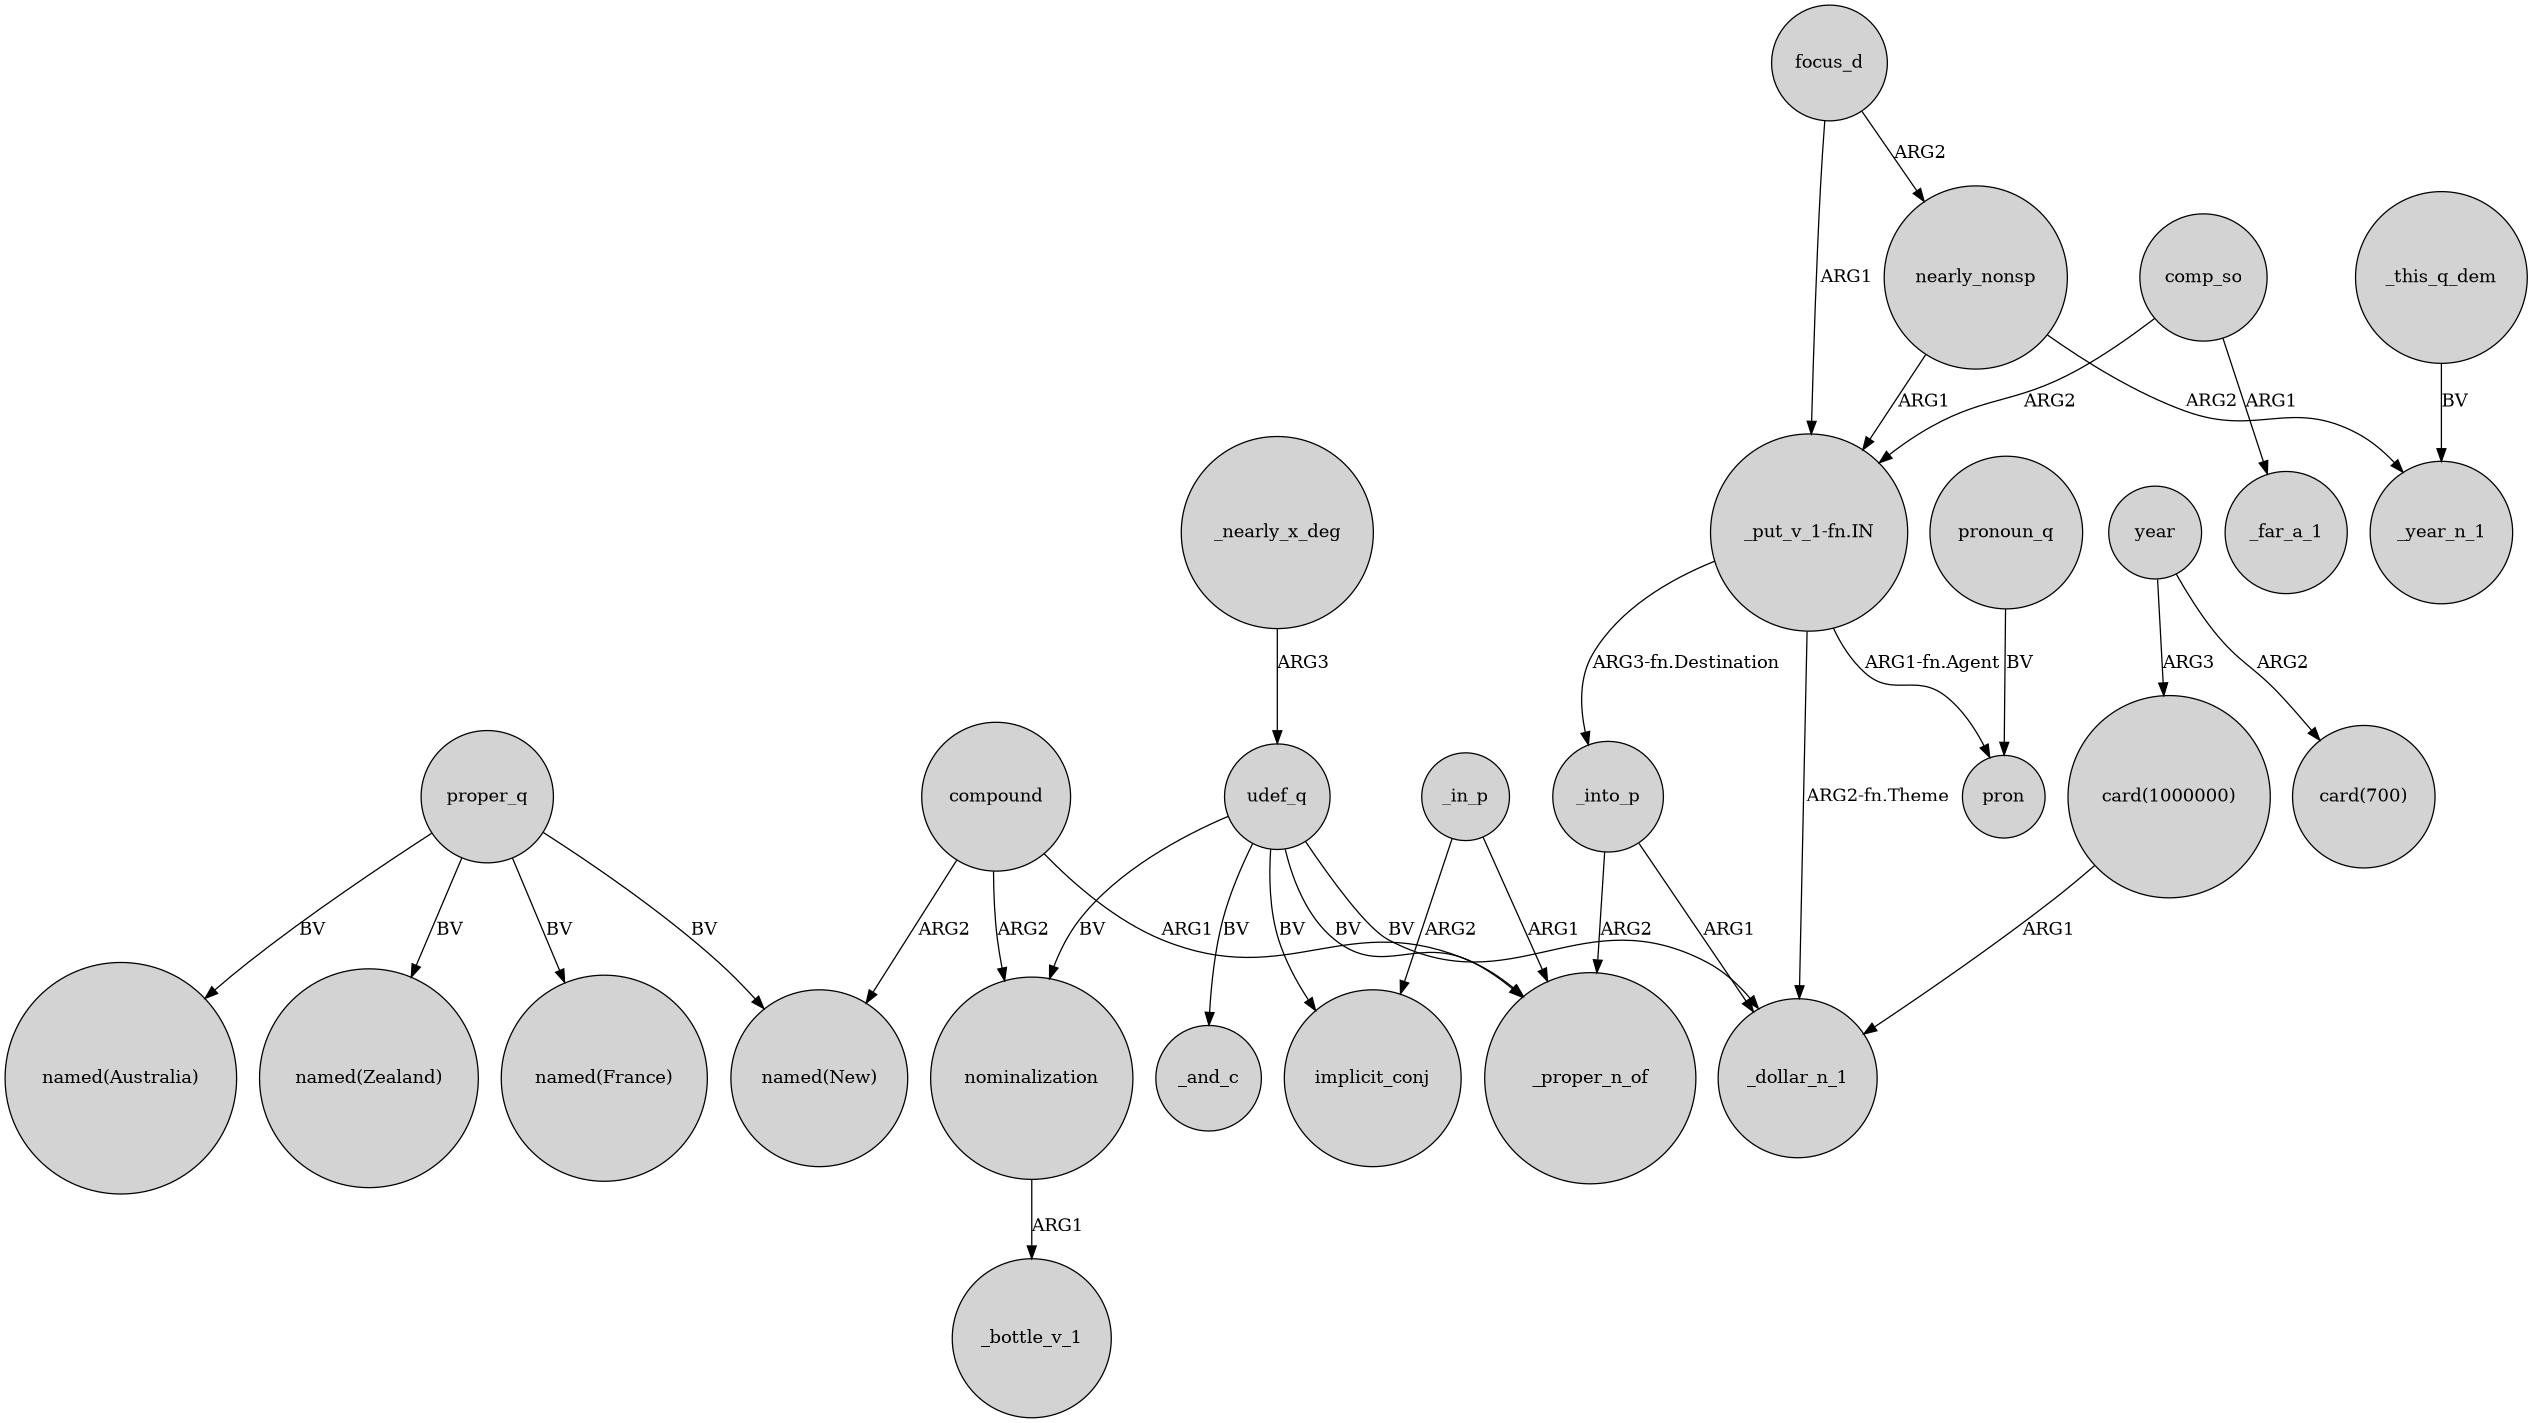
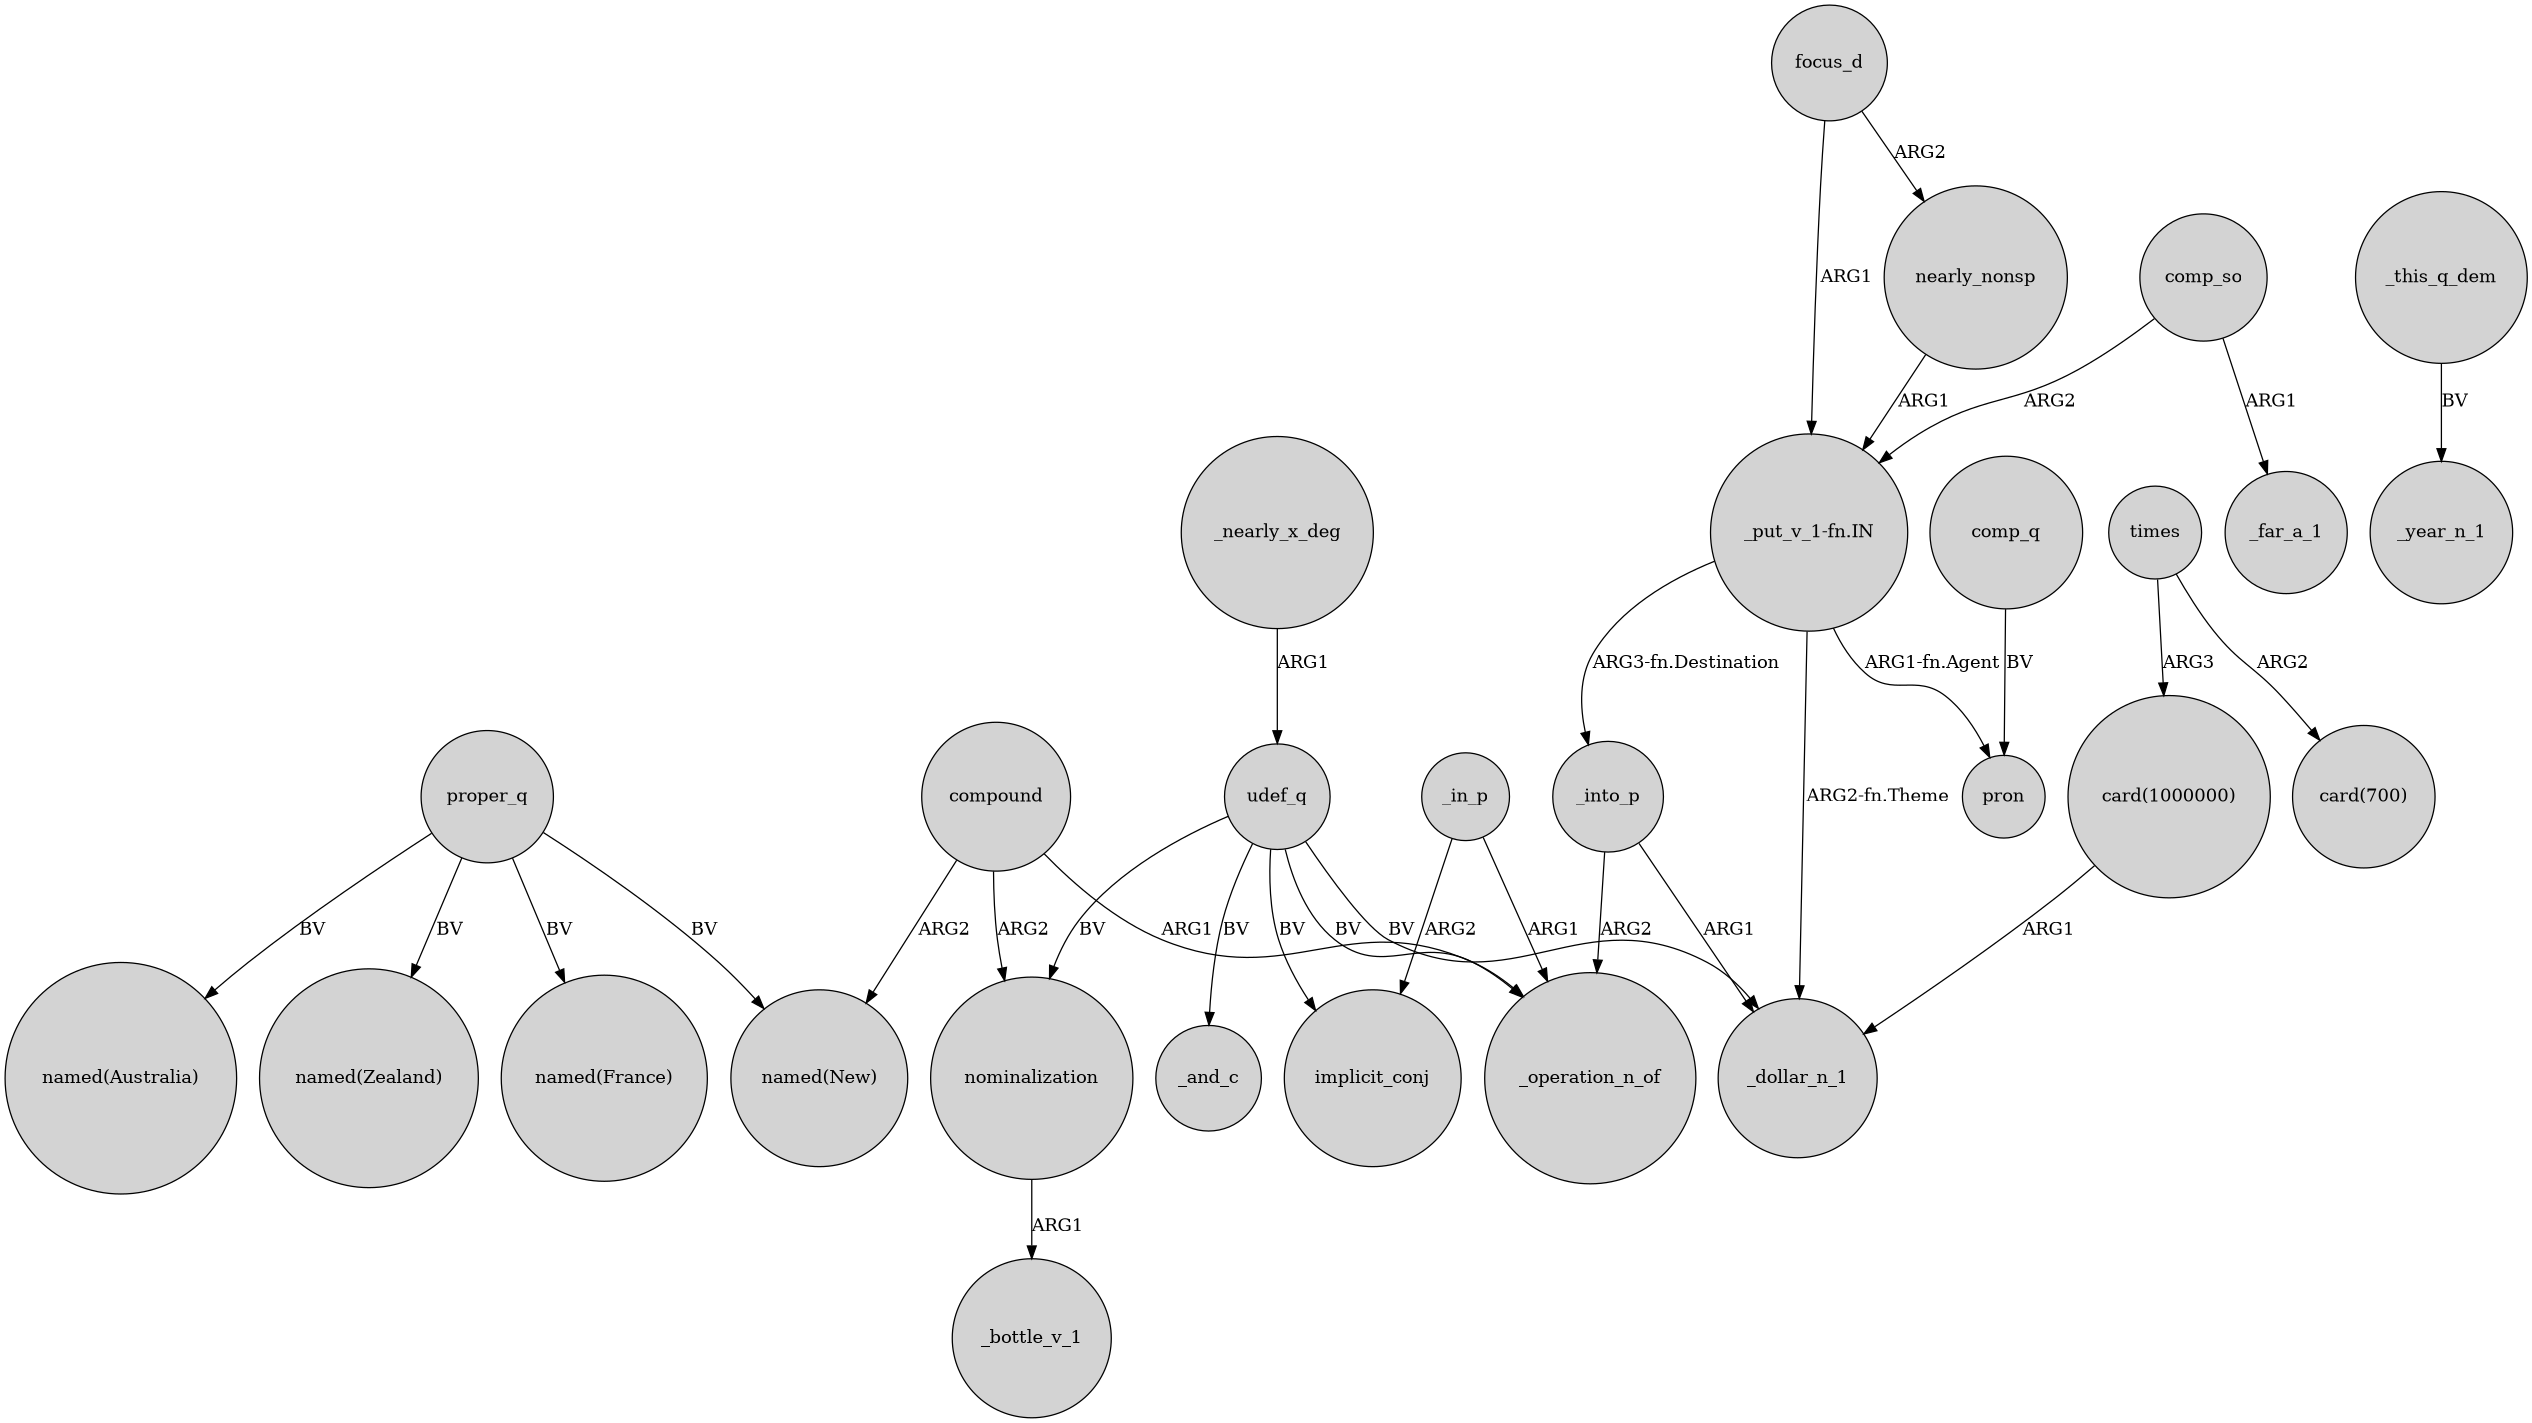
edge "nearly_nonsp" -> "_year_n_1": removed, label "ARG2"
node "pronoun_q": label "pronoun_q" -> "comp_q"
node "year": label "year" -> "times"
edge "_nearly_x_deg" -> "udef_q": label "ARG3" -> "ARG1"
node "_proper_n_of": label "_proper_n_of" -> "_operation_n_of"
